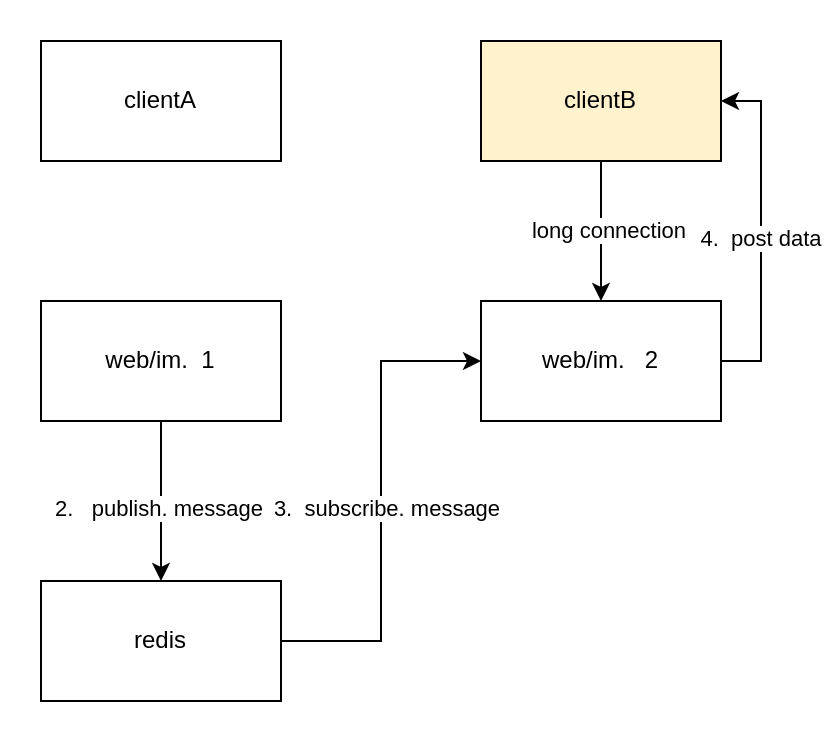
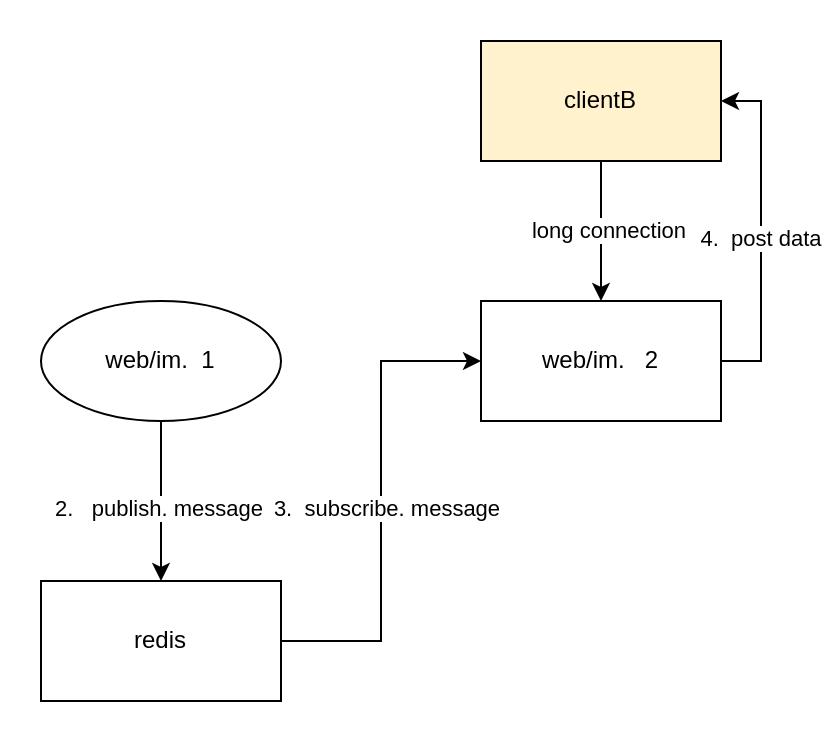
node "clientA": removed
node "web/im. 1": shape rectangle -> ellipse
